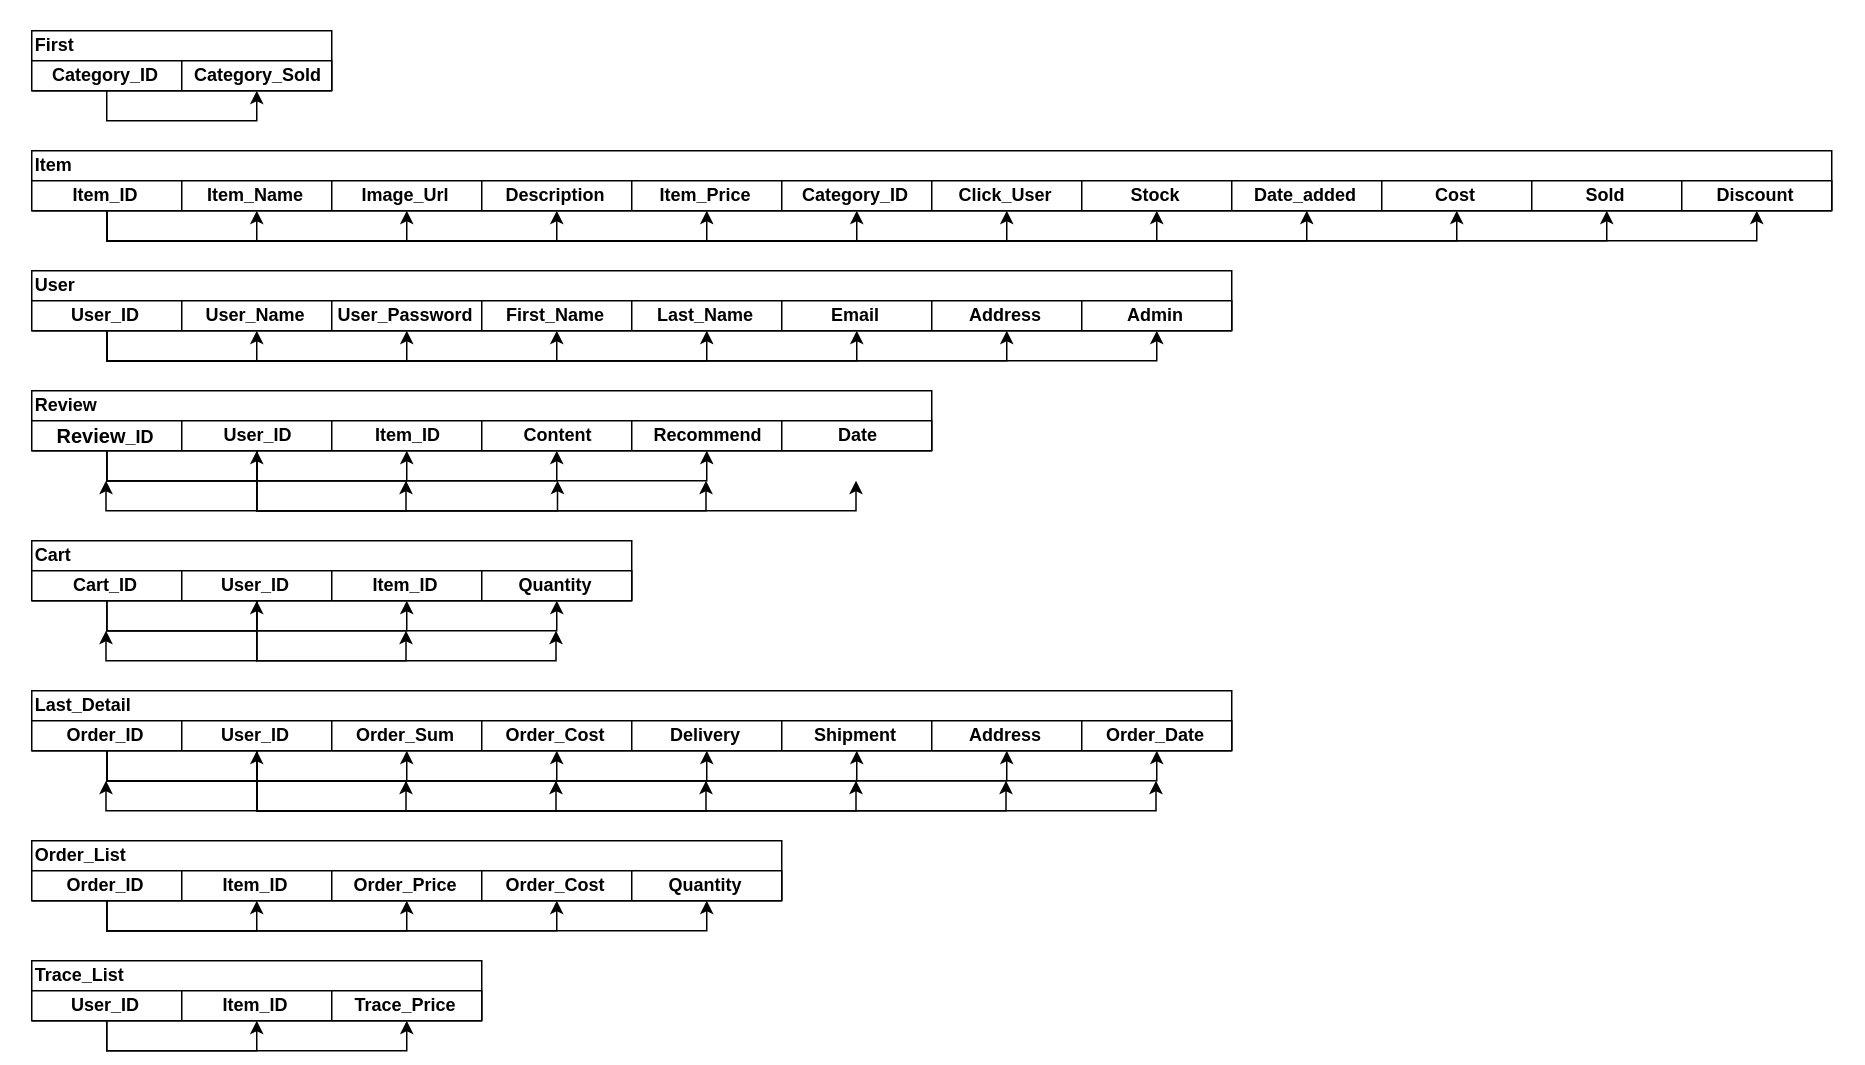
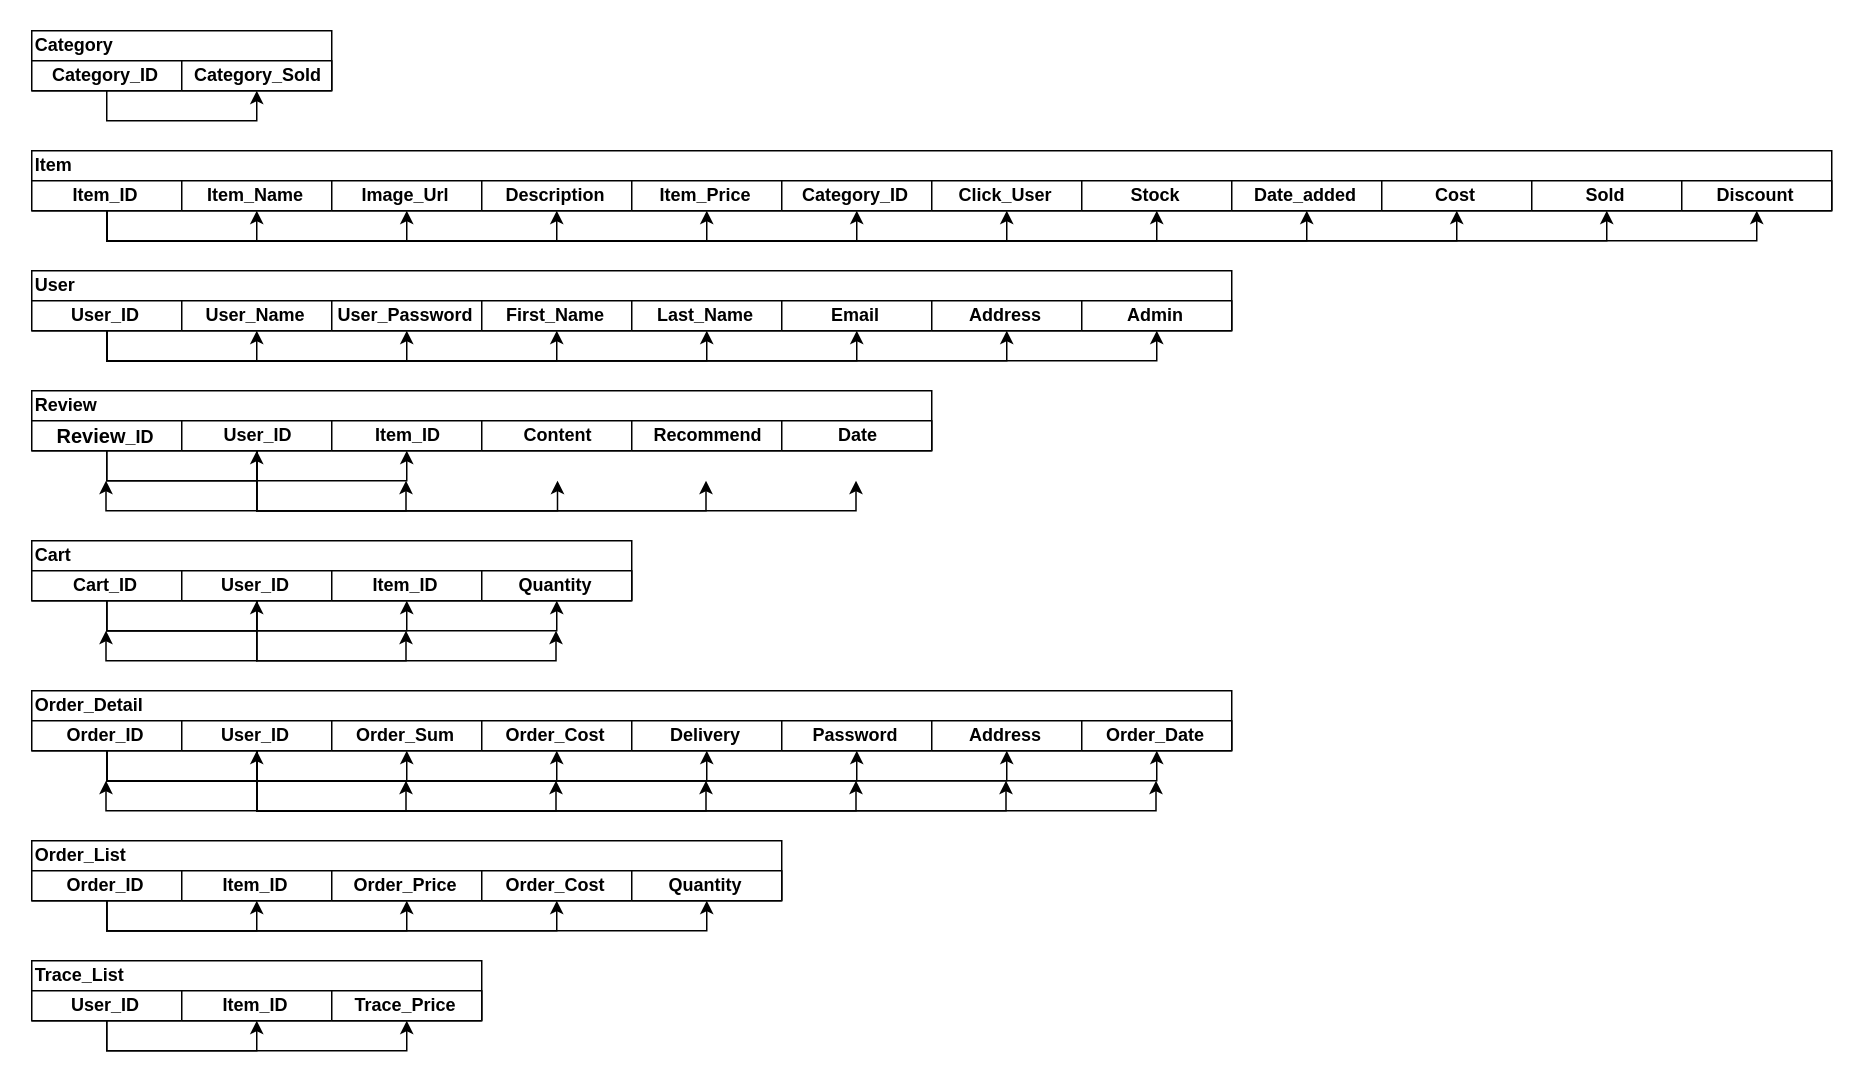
node "First": label "First" -> "Category"
edge "Review_ID" -> "Content": removed
edge "Review_ID" -> "Recommend": removed
node "Last_Detail": label "Last_Detail" -> "Order_Detail"
node "Shipment": label "Shipment" -> "Password"
